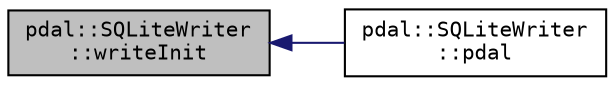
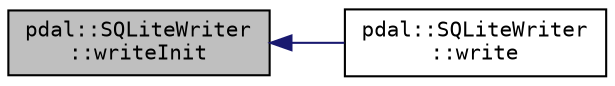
node "pdal::SQLiteWriter ::pdal": label "pdal::SQLiteWriter ::pdal" -> "pdal::SQLiteWriter ::write"
